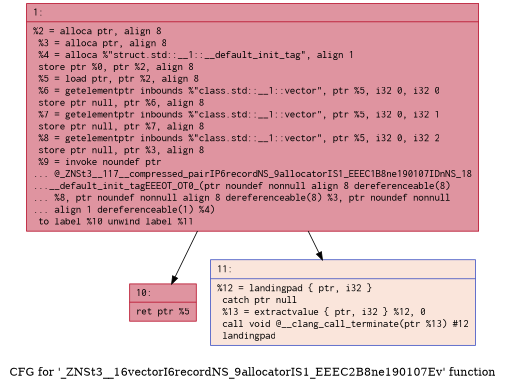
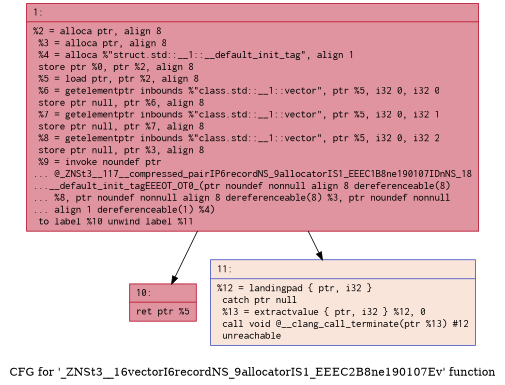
node "11:": text "landingpad" -> "unreachable"
